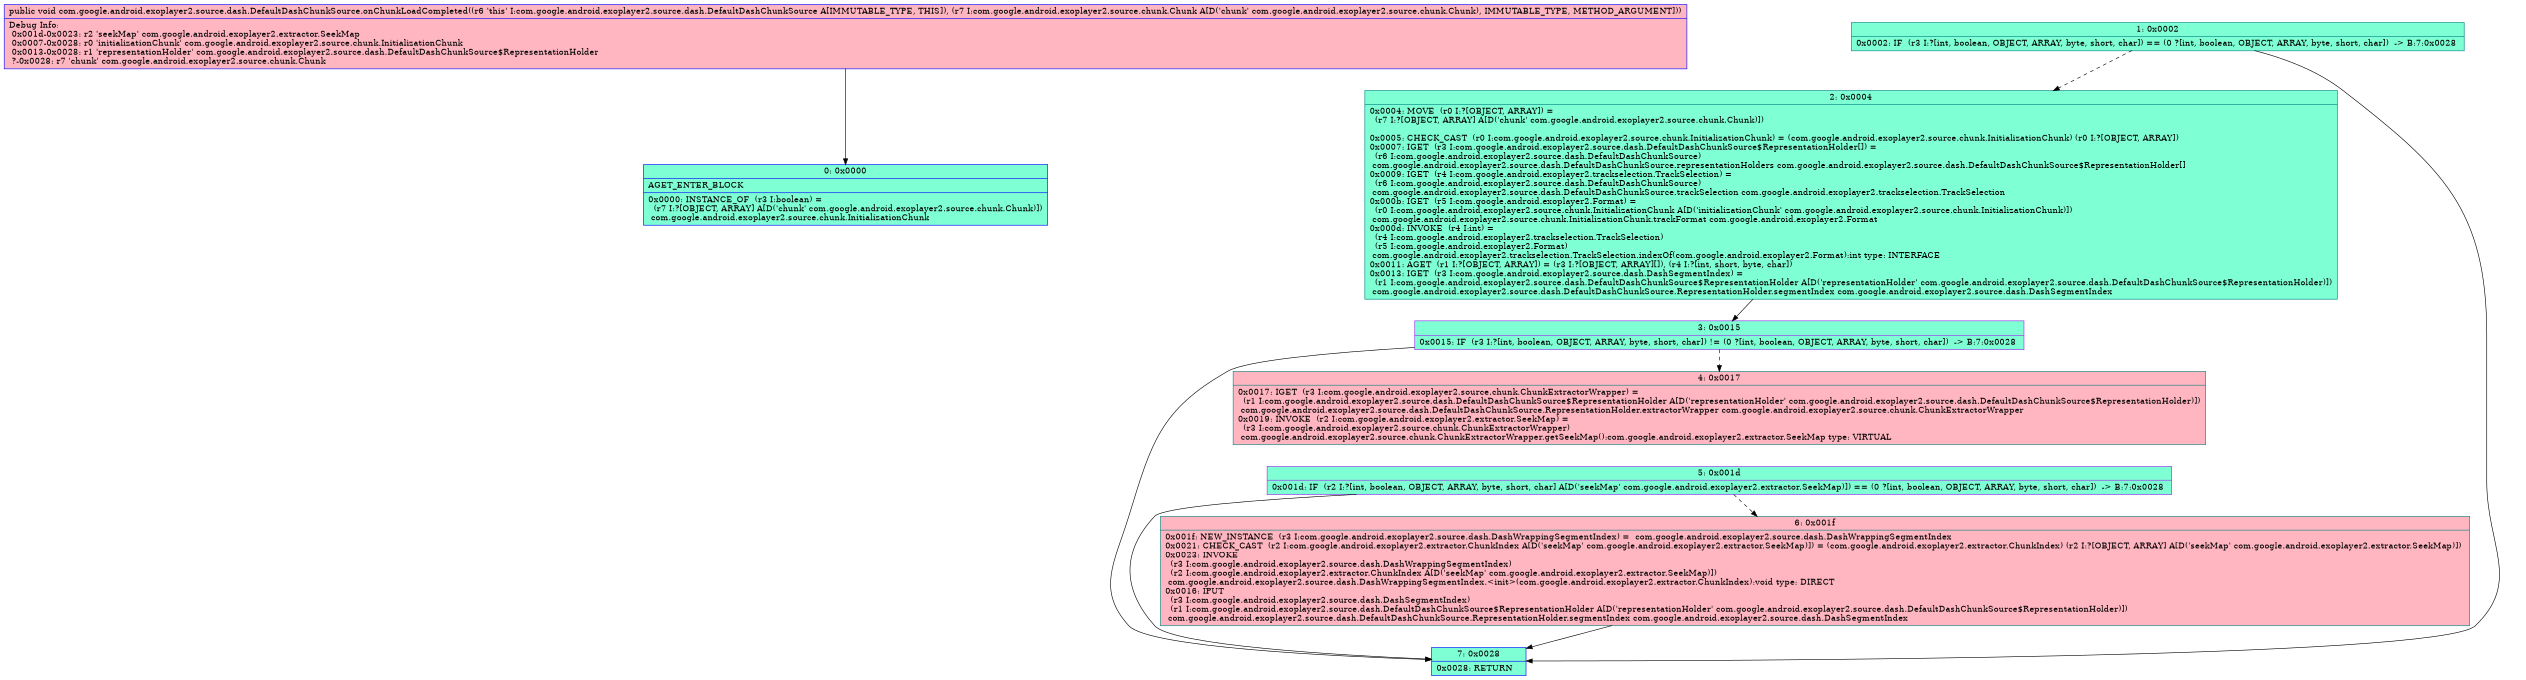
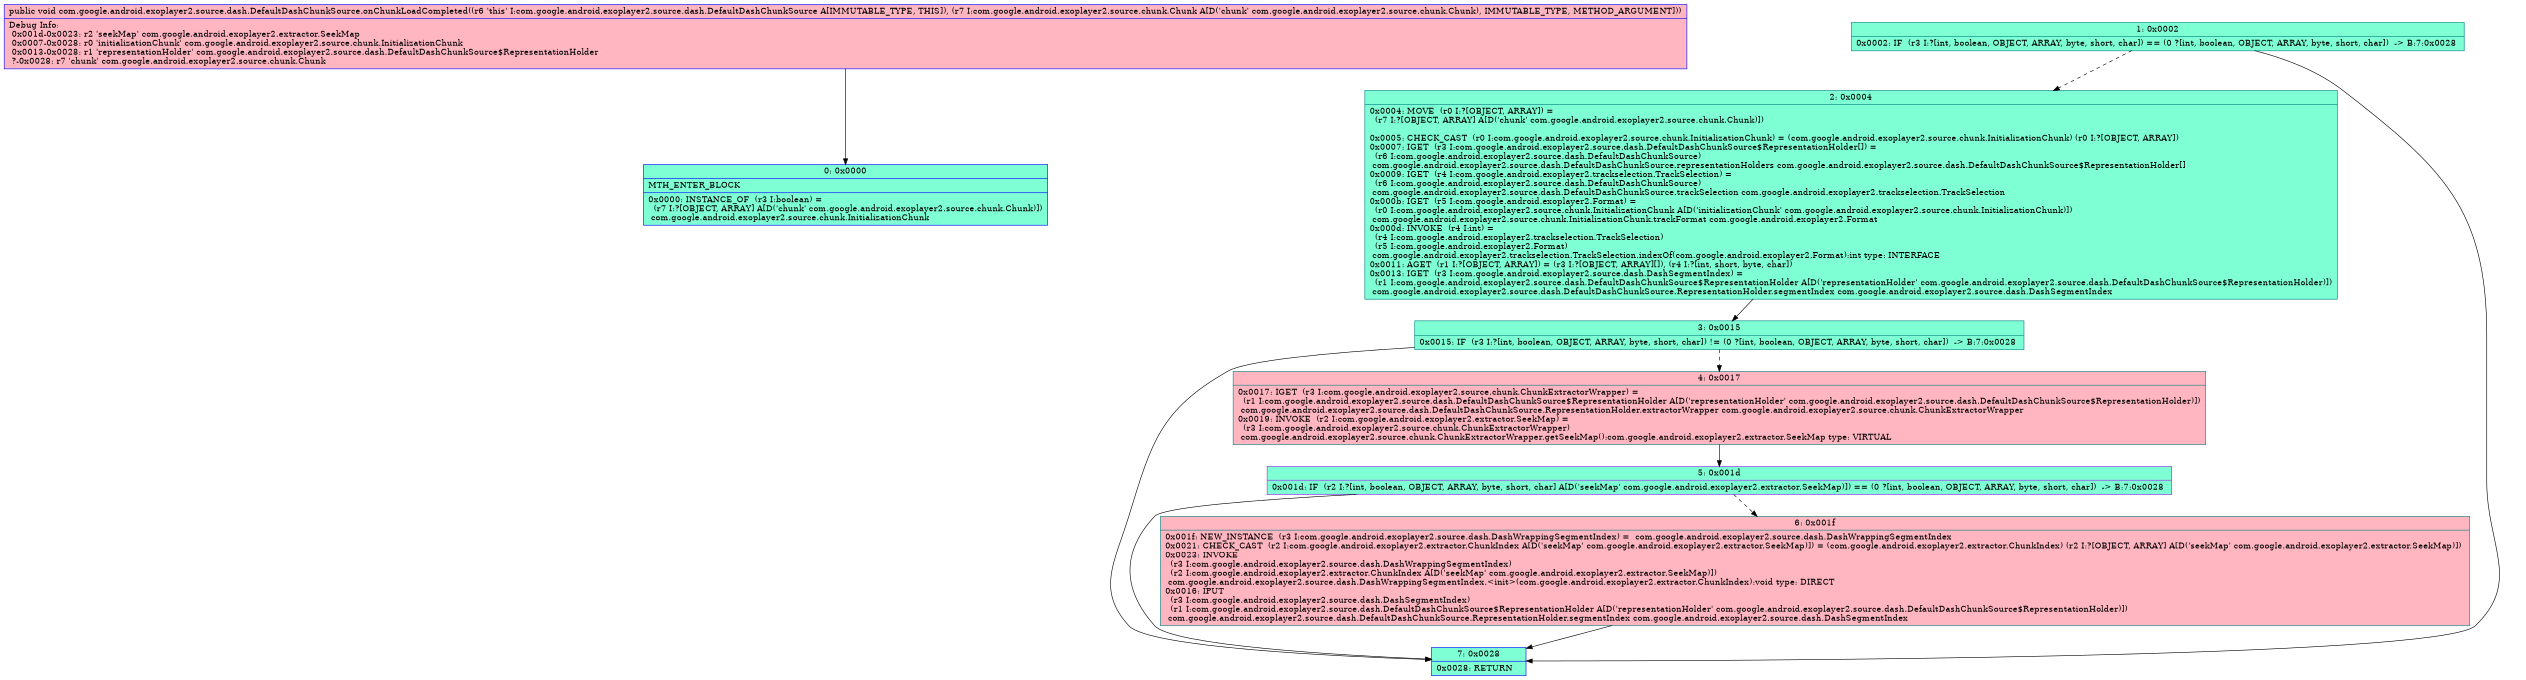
node "0: 0x0000": text "AGET_ENTER_BLOCK" -> "MTH_ENTER_BLOCK"
node "3: 0x0015": color purple -> teal
edge "4: 0x0017" -> "5: 0x001d": added
